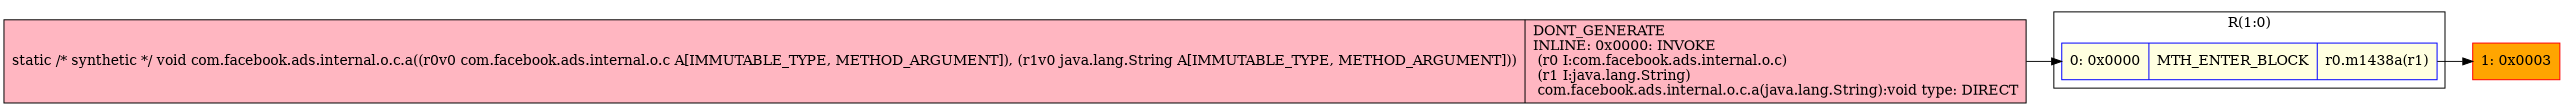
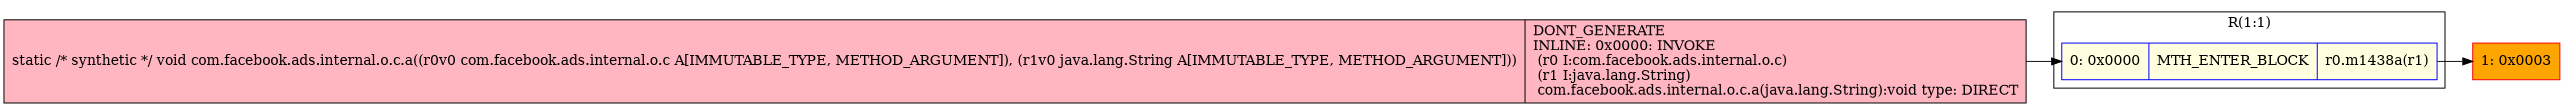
cluster "R(1:0)": label "R(1:0)" -> "R(1:1)"
